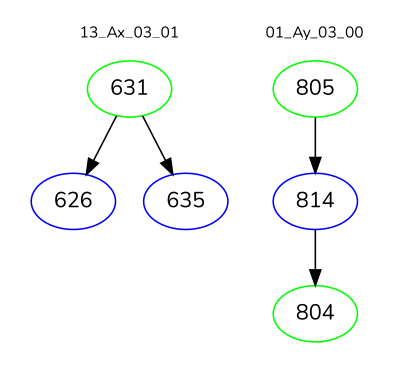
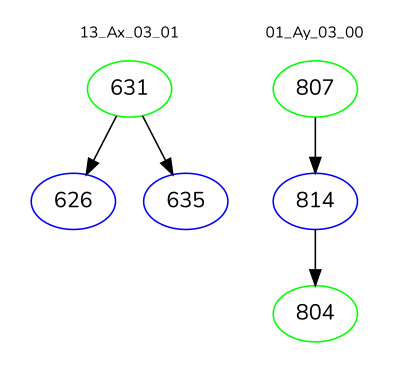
node "805": label "805" -> "807"
